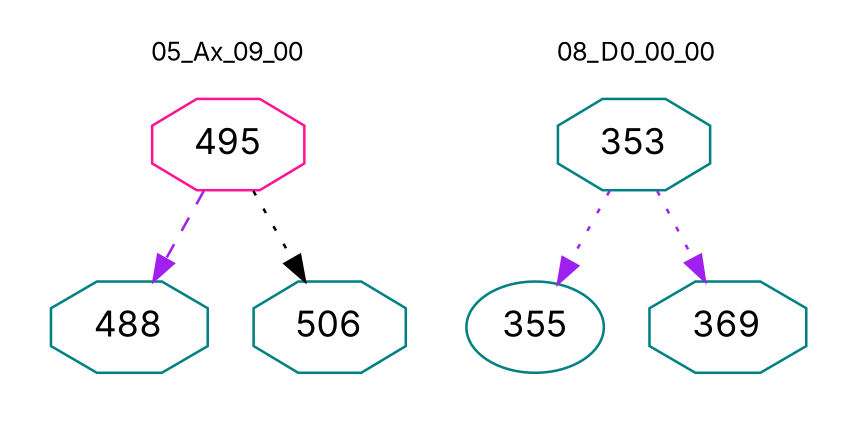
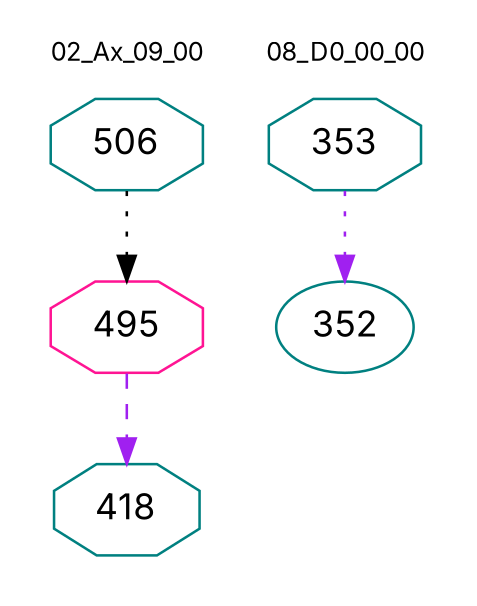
cluster "05_Ax_09_00": label "05_Ax_09_00" -> "02_Ax_09_00"
edge "495" -> "506": reversed
node "488": label "488" -> "418"
node "355": label "355" -> "352"
node "369": removed
